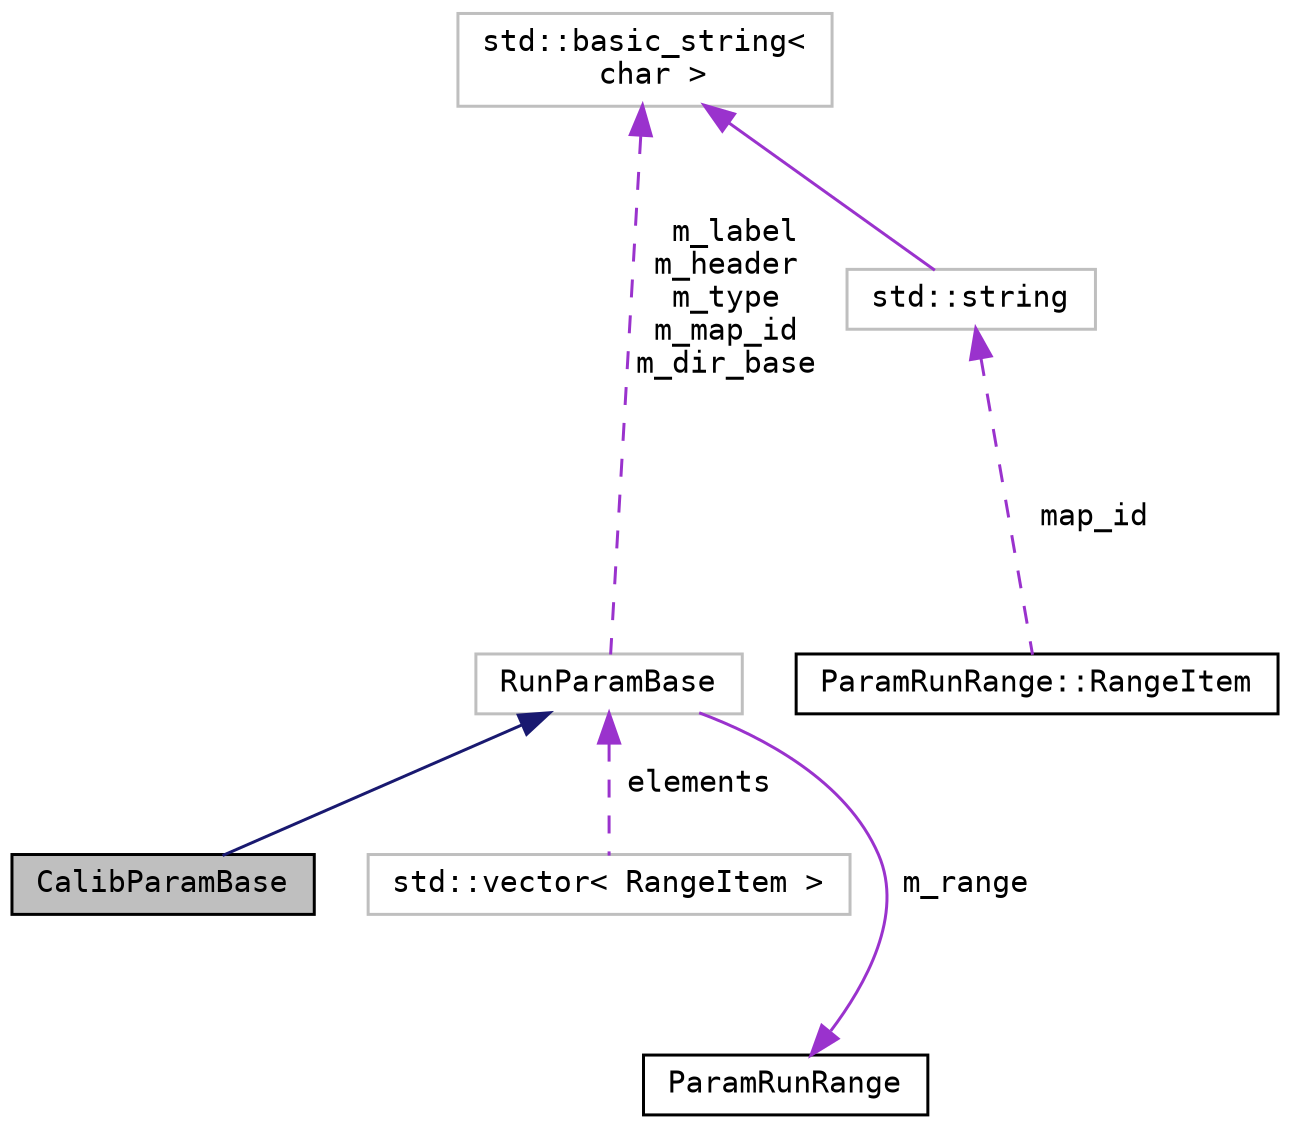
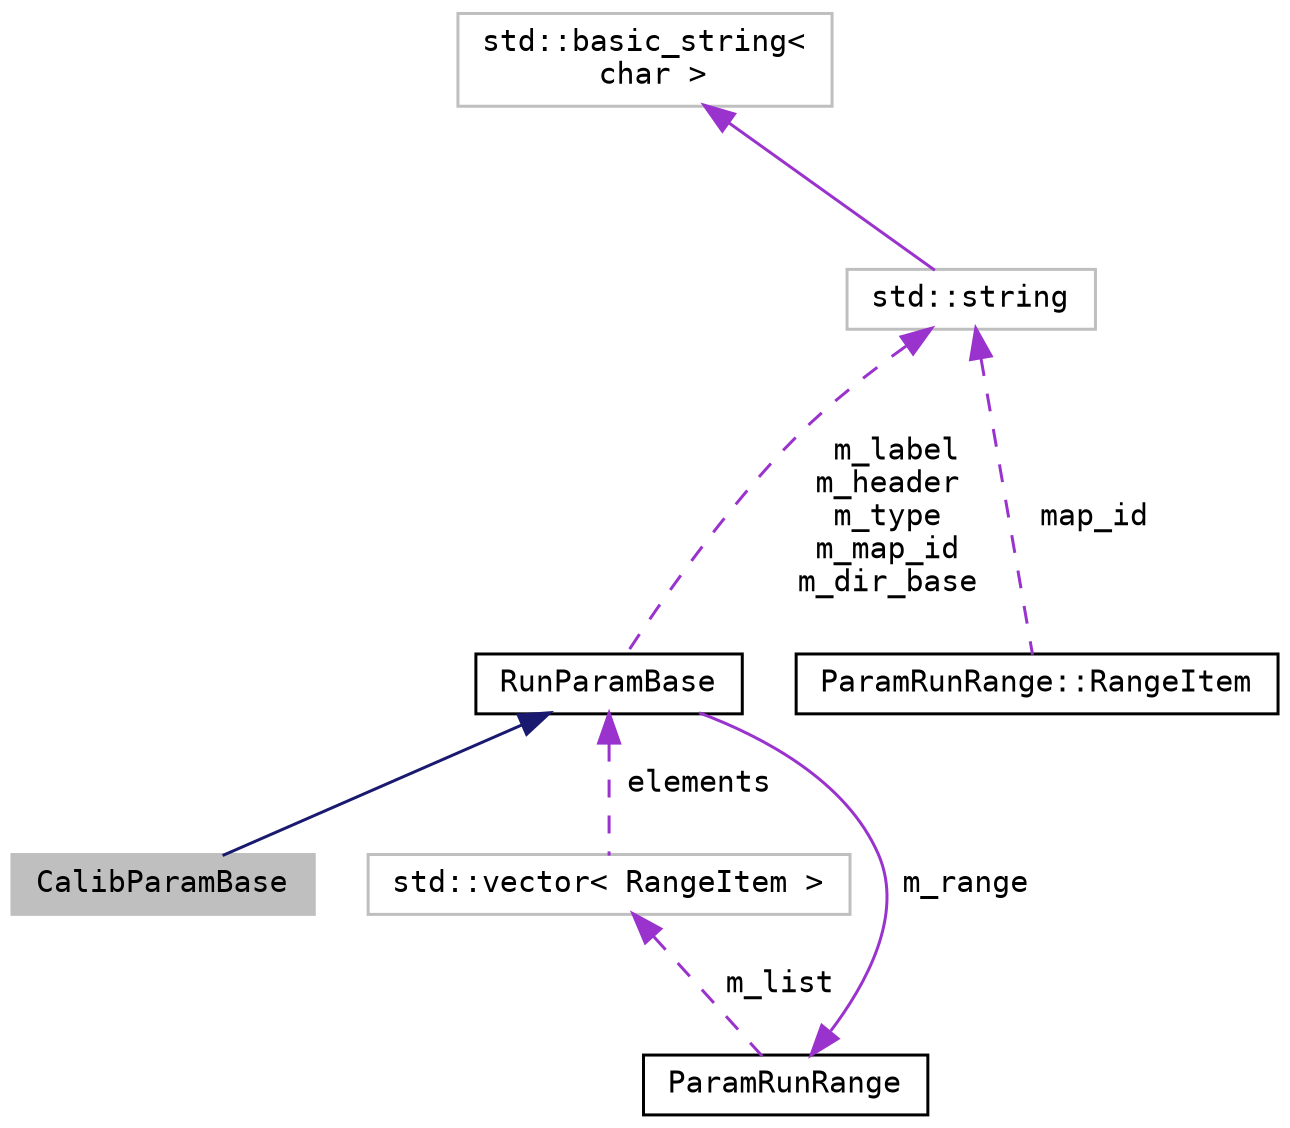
edge "RunParamBase" -> "std::basic_string< char >": now "RunParamBase" -> "std::string"
node "RunParamBase": color grey75 -> black
node "CalibParamBase": color black -> grey75
edge "ParamRunRange" -> "std::vector< RangeItem >": added, label "m_list"
